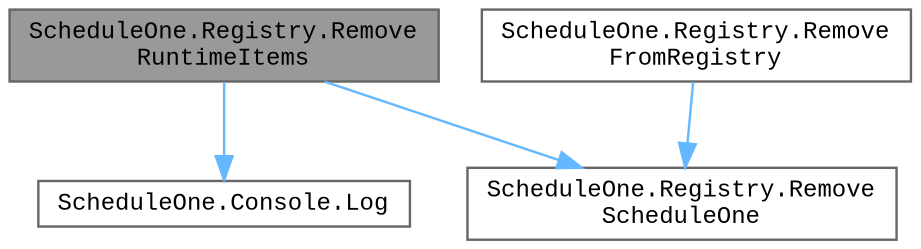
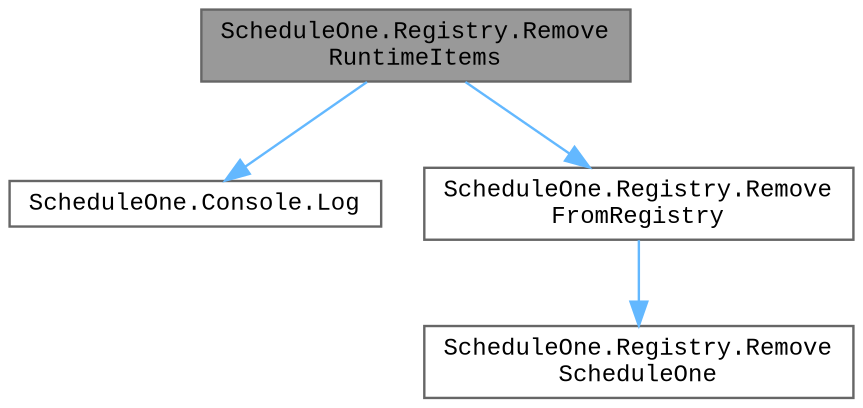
edge "ScheduleOne.Registry.Remove RuntimeItems" -> "ScheduleOne.Registry.Remove ScheduleOne": now "ScheduleOne.Registry.Remove RuntimeItems" -> "ScheduleOne.Registry.Remove FromRegistry"
